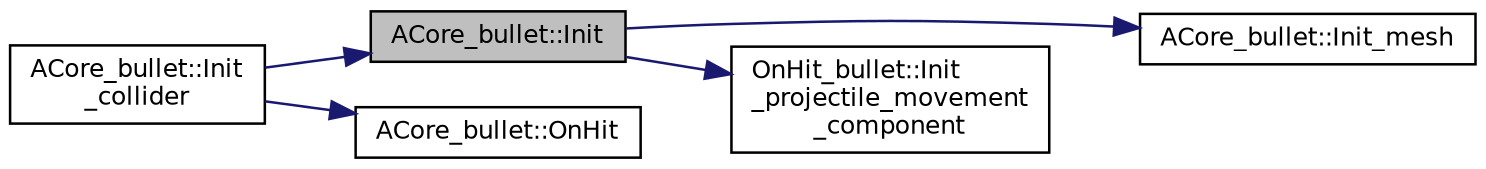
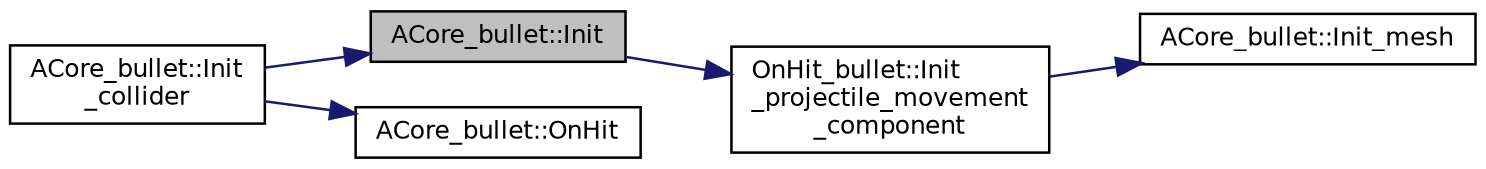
edge "ACore_bullet::Init" -> "ACore_bullet::Init_mesh": now "OnHit_bullet::Init _projectile_movement _component" -> "ACore_bullet::Init_mesh"
